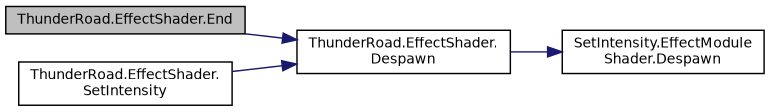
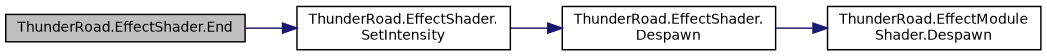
edge "ThunderRoad.EffectShader.End" -> "ThunderRoad.EffectShader. Despawn": now "ThunderRoad.EffectShader.End" -> "ThunderRoad.EffectShader. SetIntensity"
node "SetIntensity.EffectModule Shader.Despawn": label "SetIntensity.EffectModule Shader.Despawn" -> "ThunderRoad.EffectModule Shader.Despawn"
